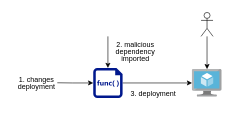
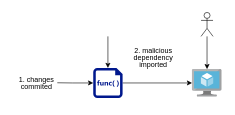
node "2. malicious dependency imported": moved (135, 51) -> (153, 57)
node "1. changes deployment": label "1. changes deployment" -> "1. changes commited"
node "3. deployment": removed
